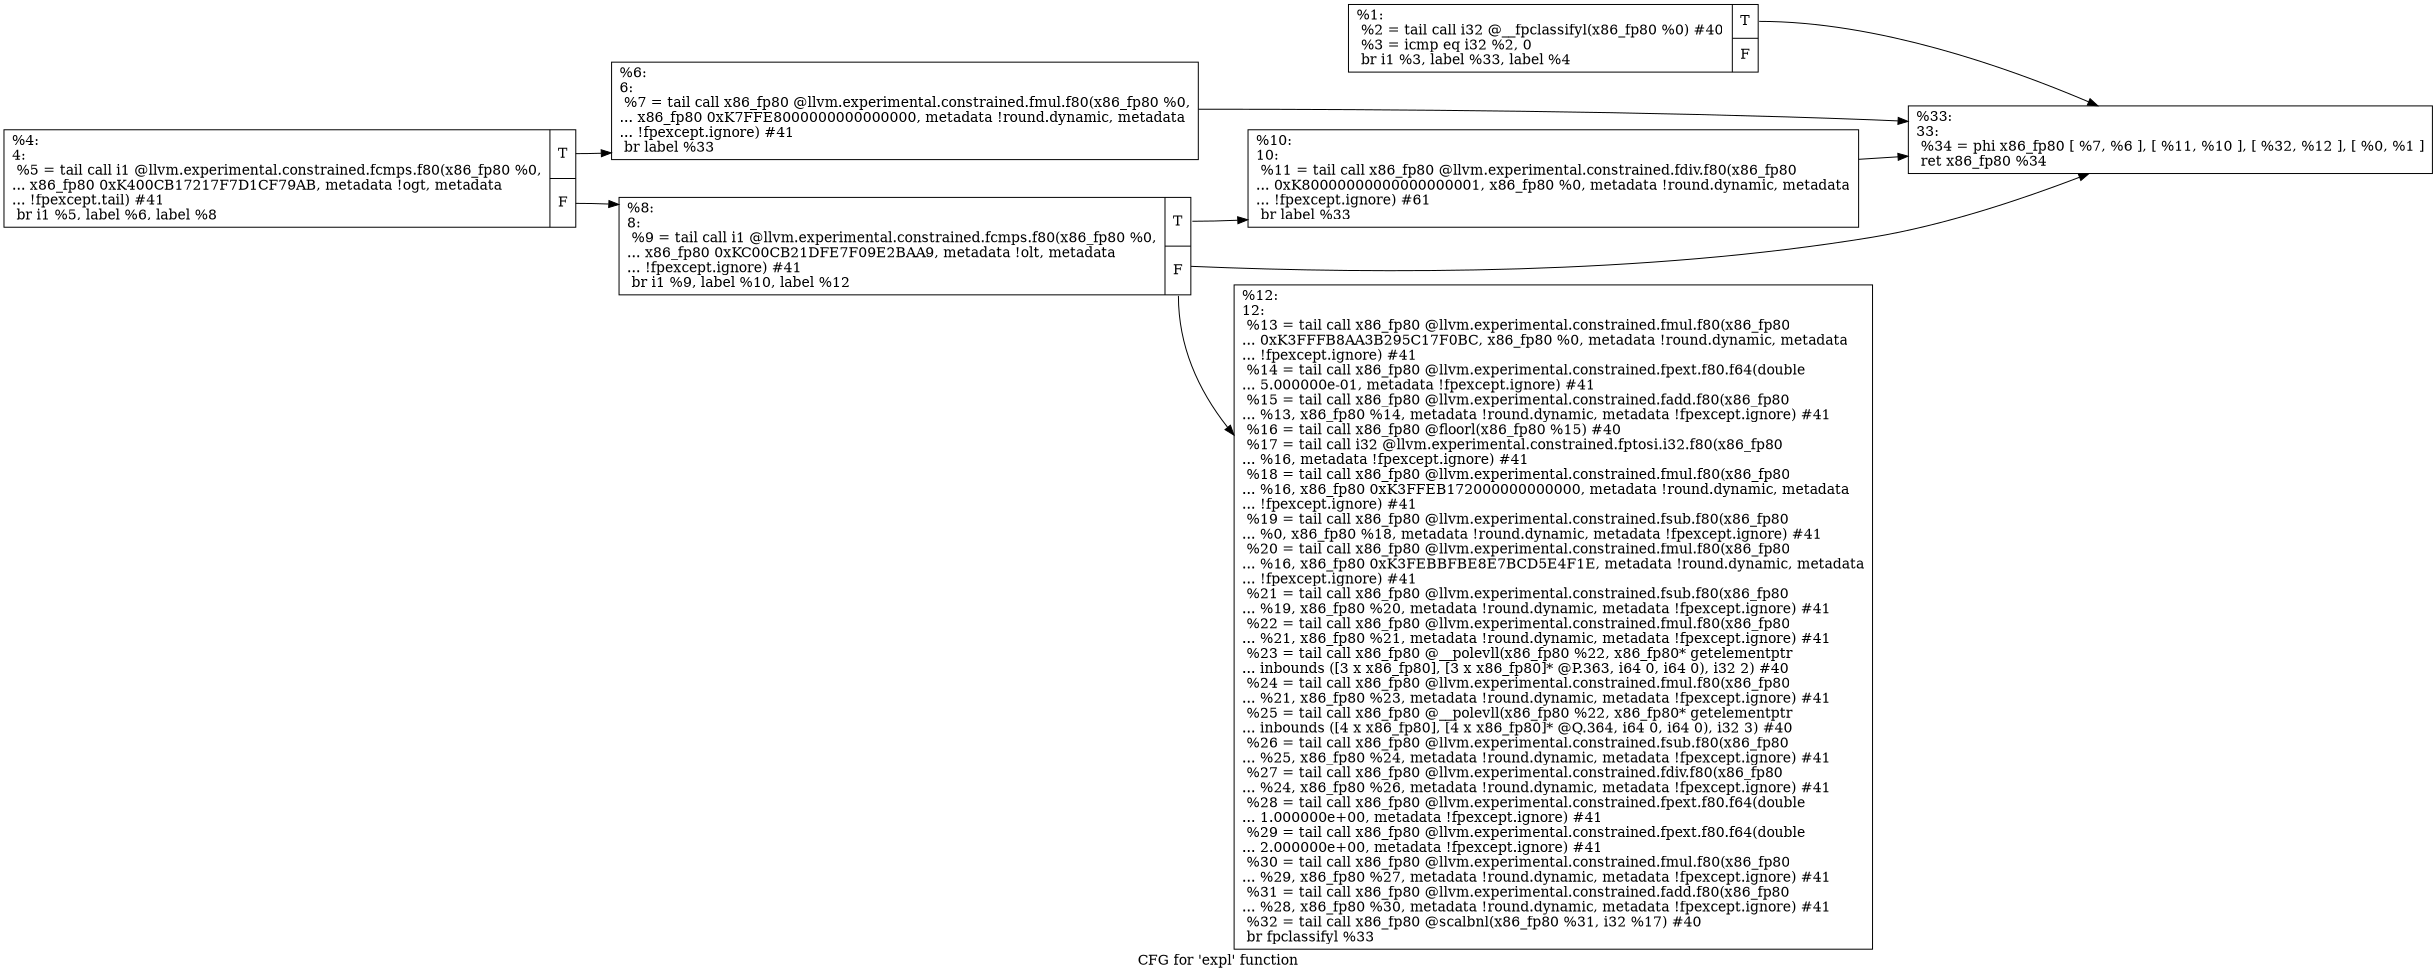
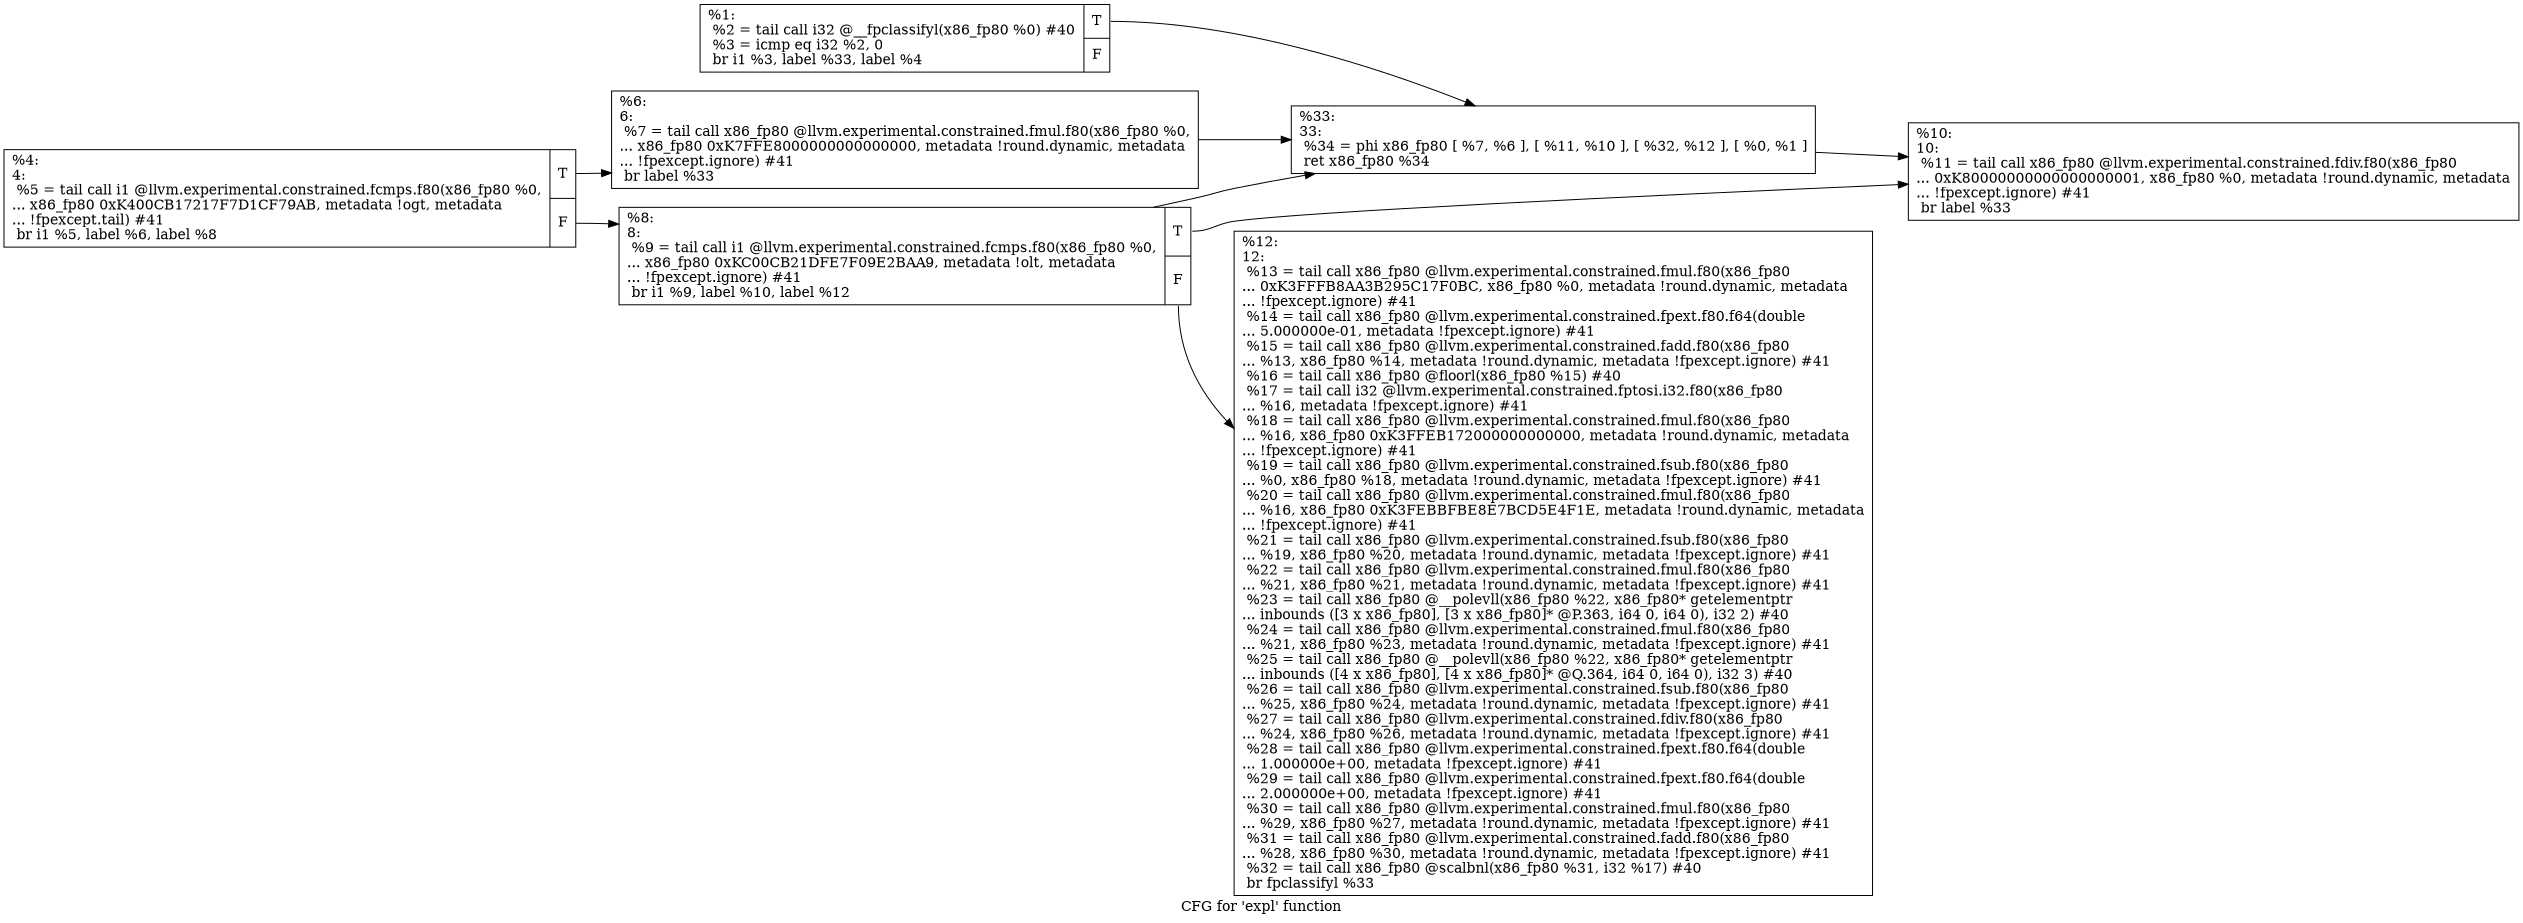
edge "%10:" -> "%33:": reversed
node "%10:": text "... !fpexcept.ignore) #61" -> "... !fpexcept.ignore) #41"
